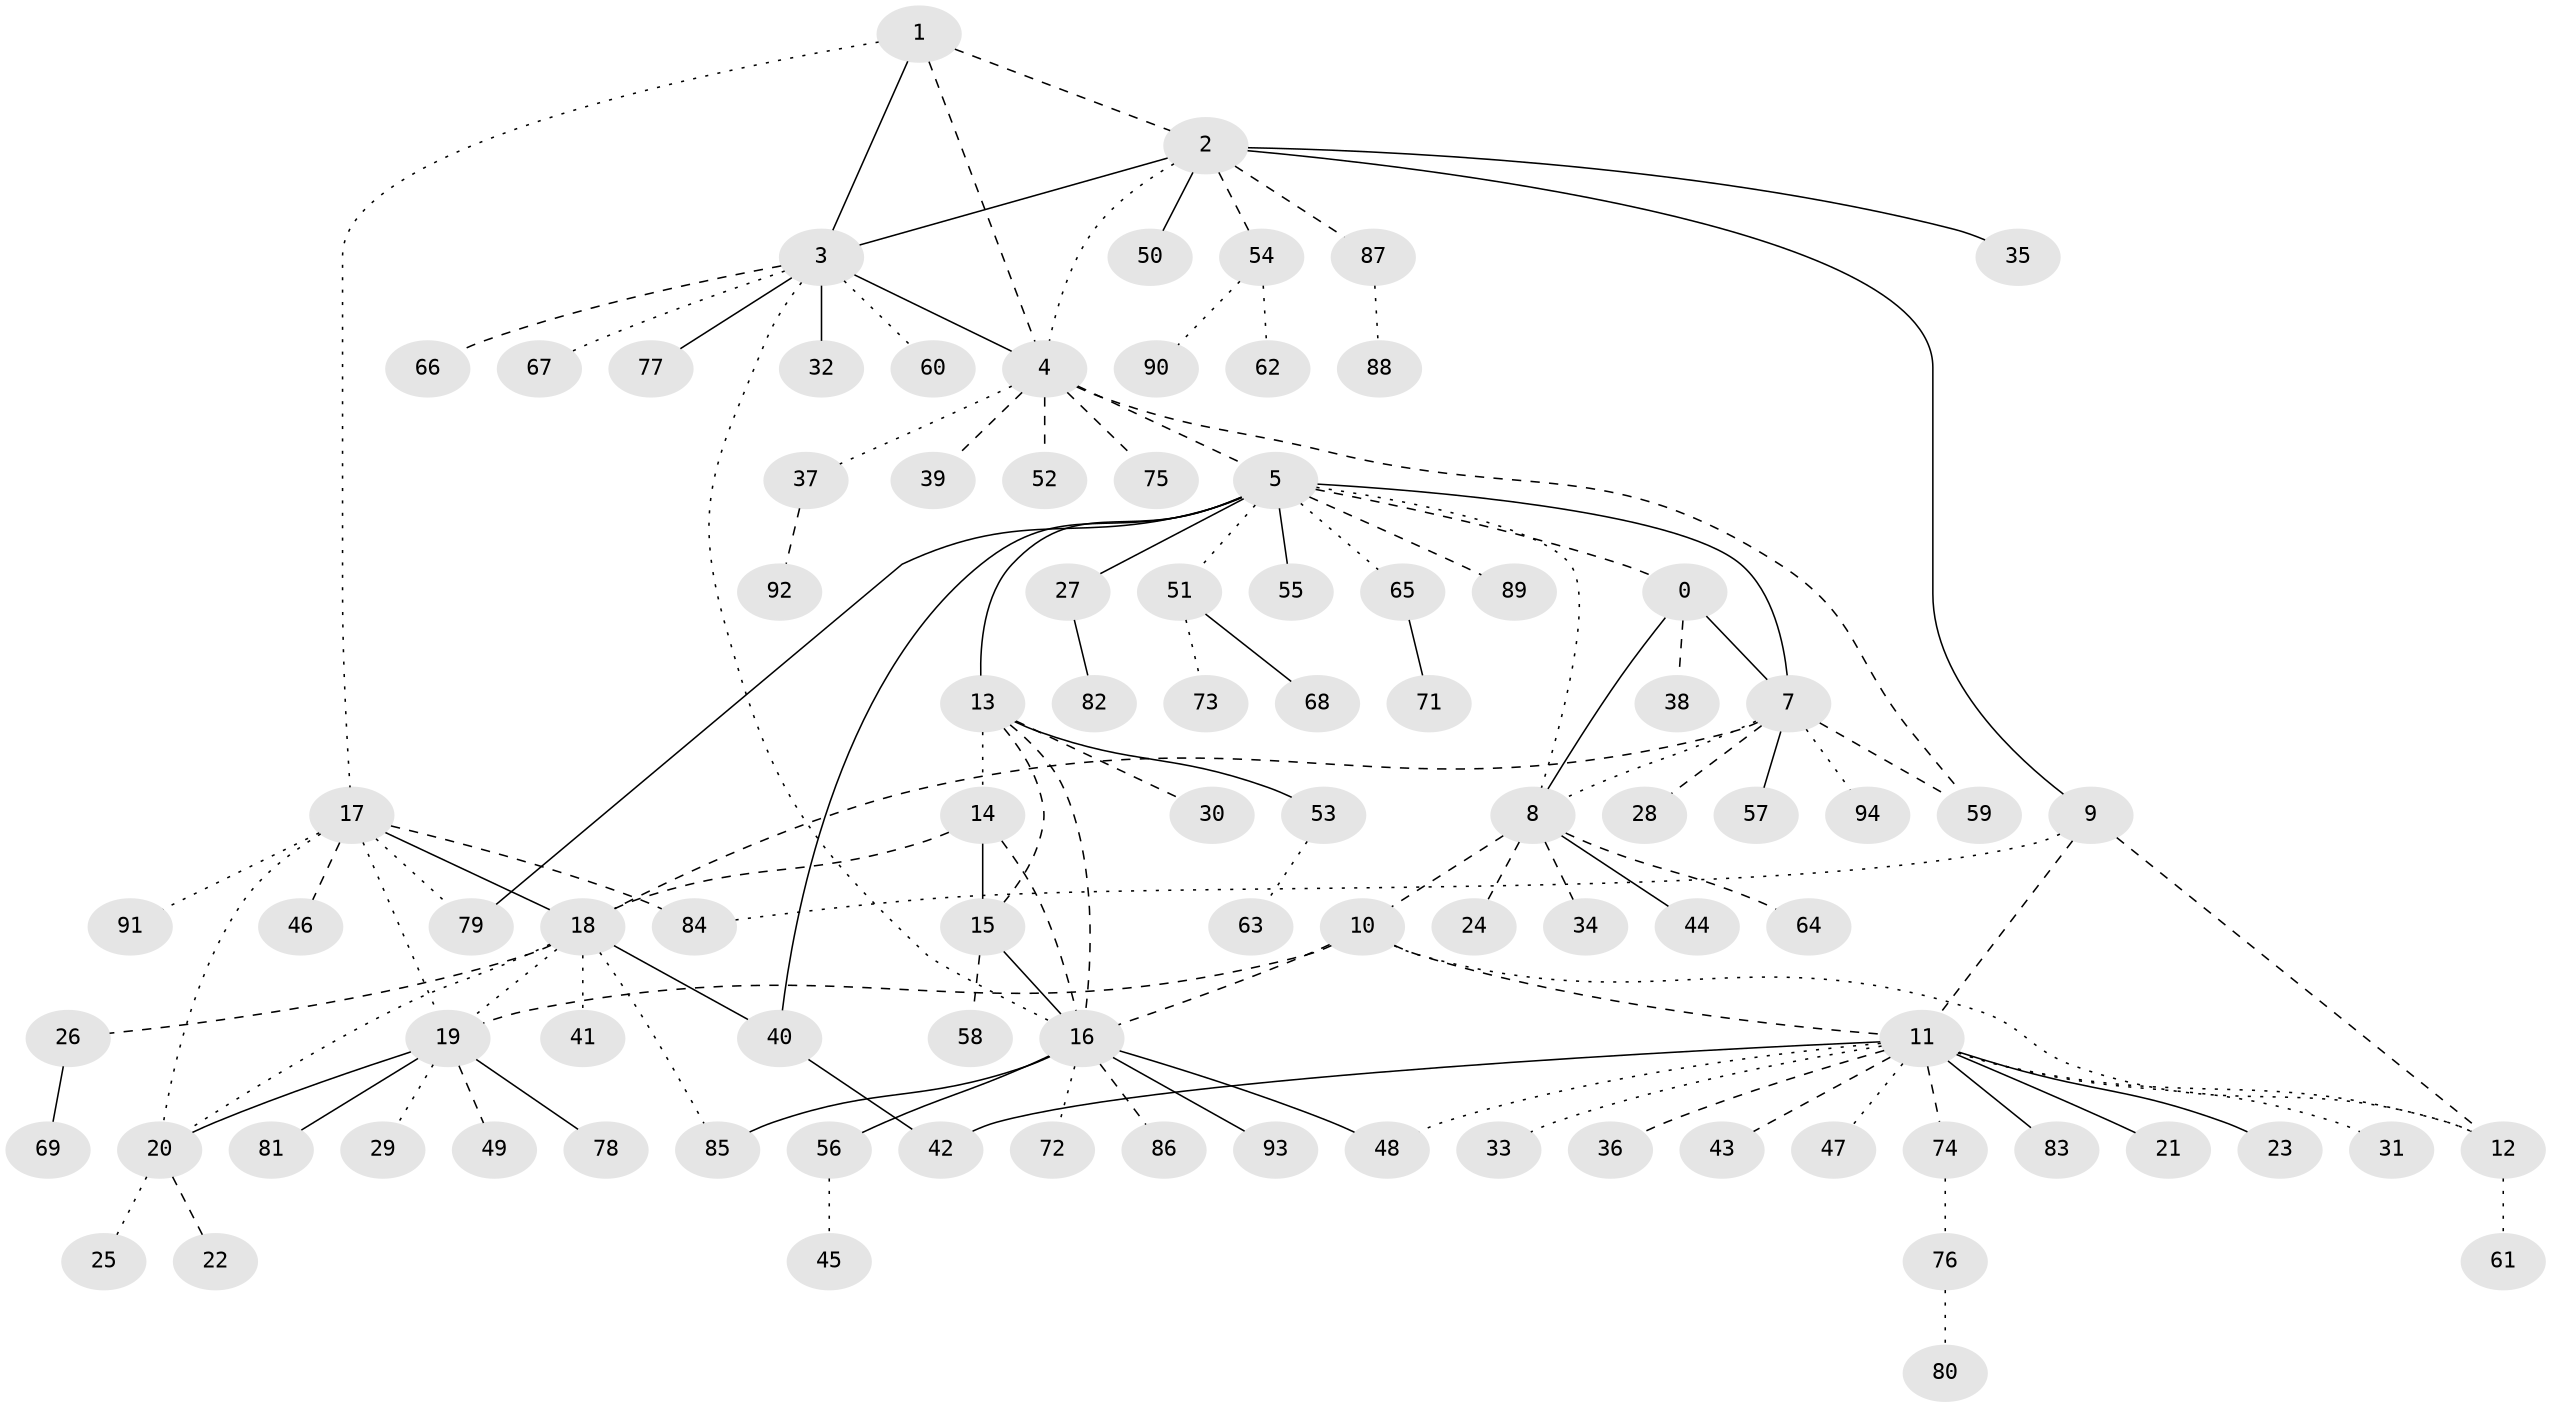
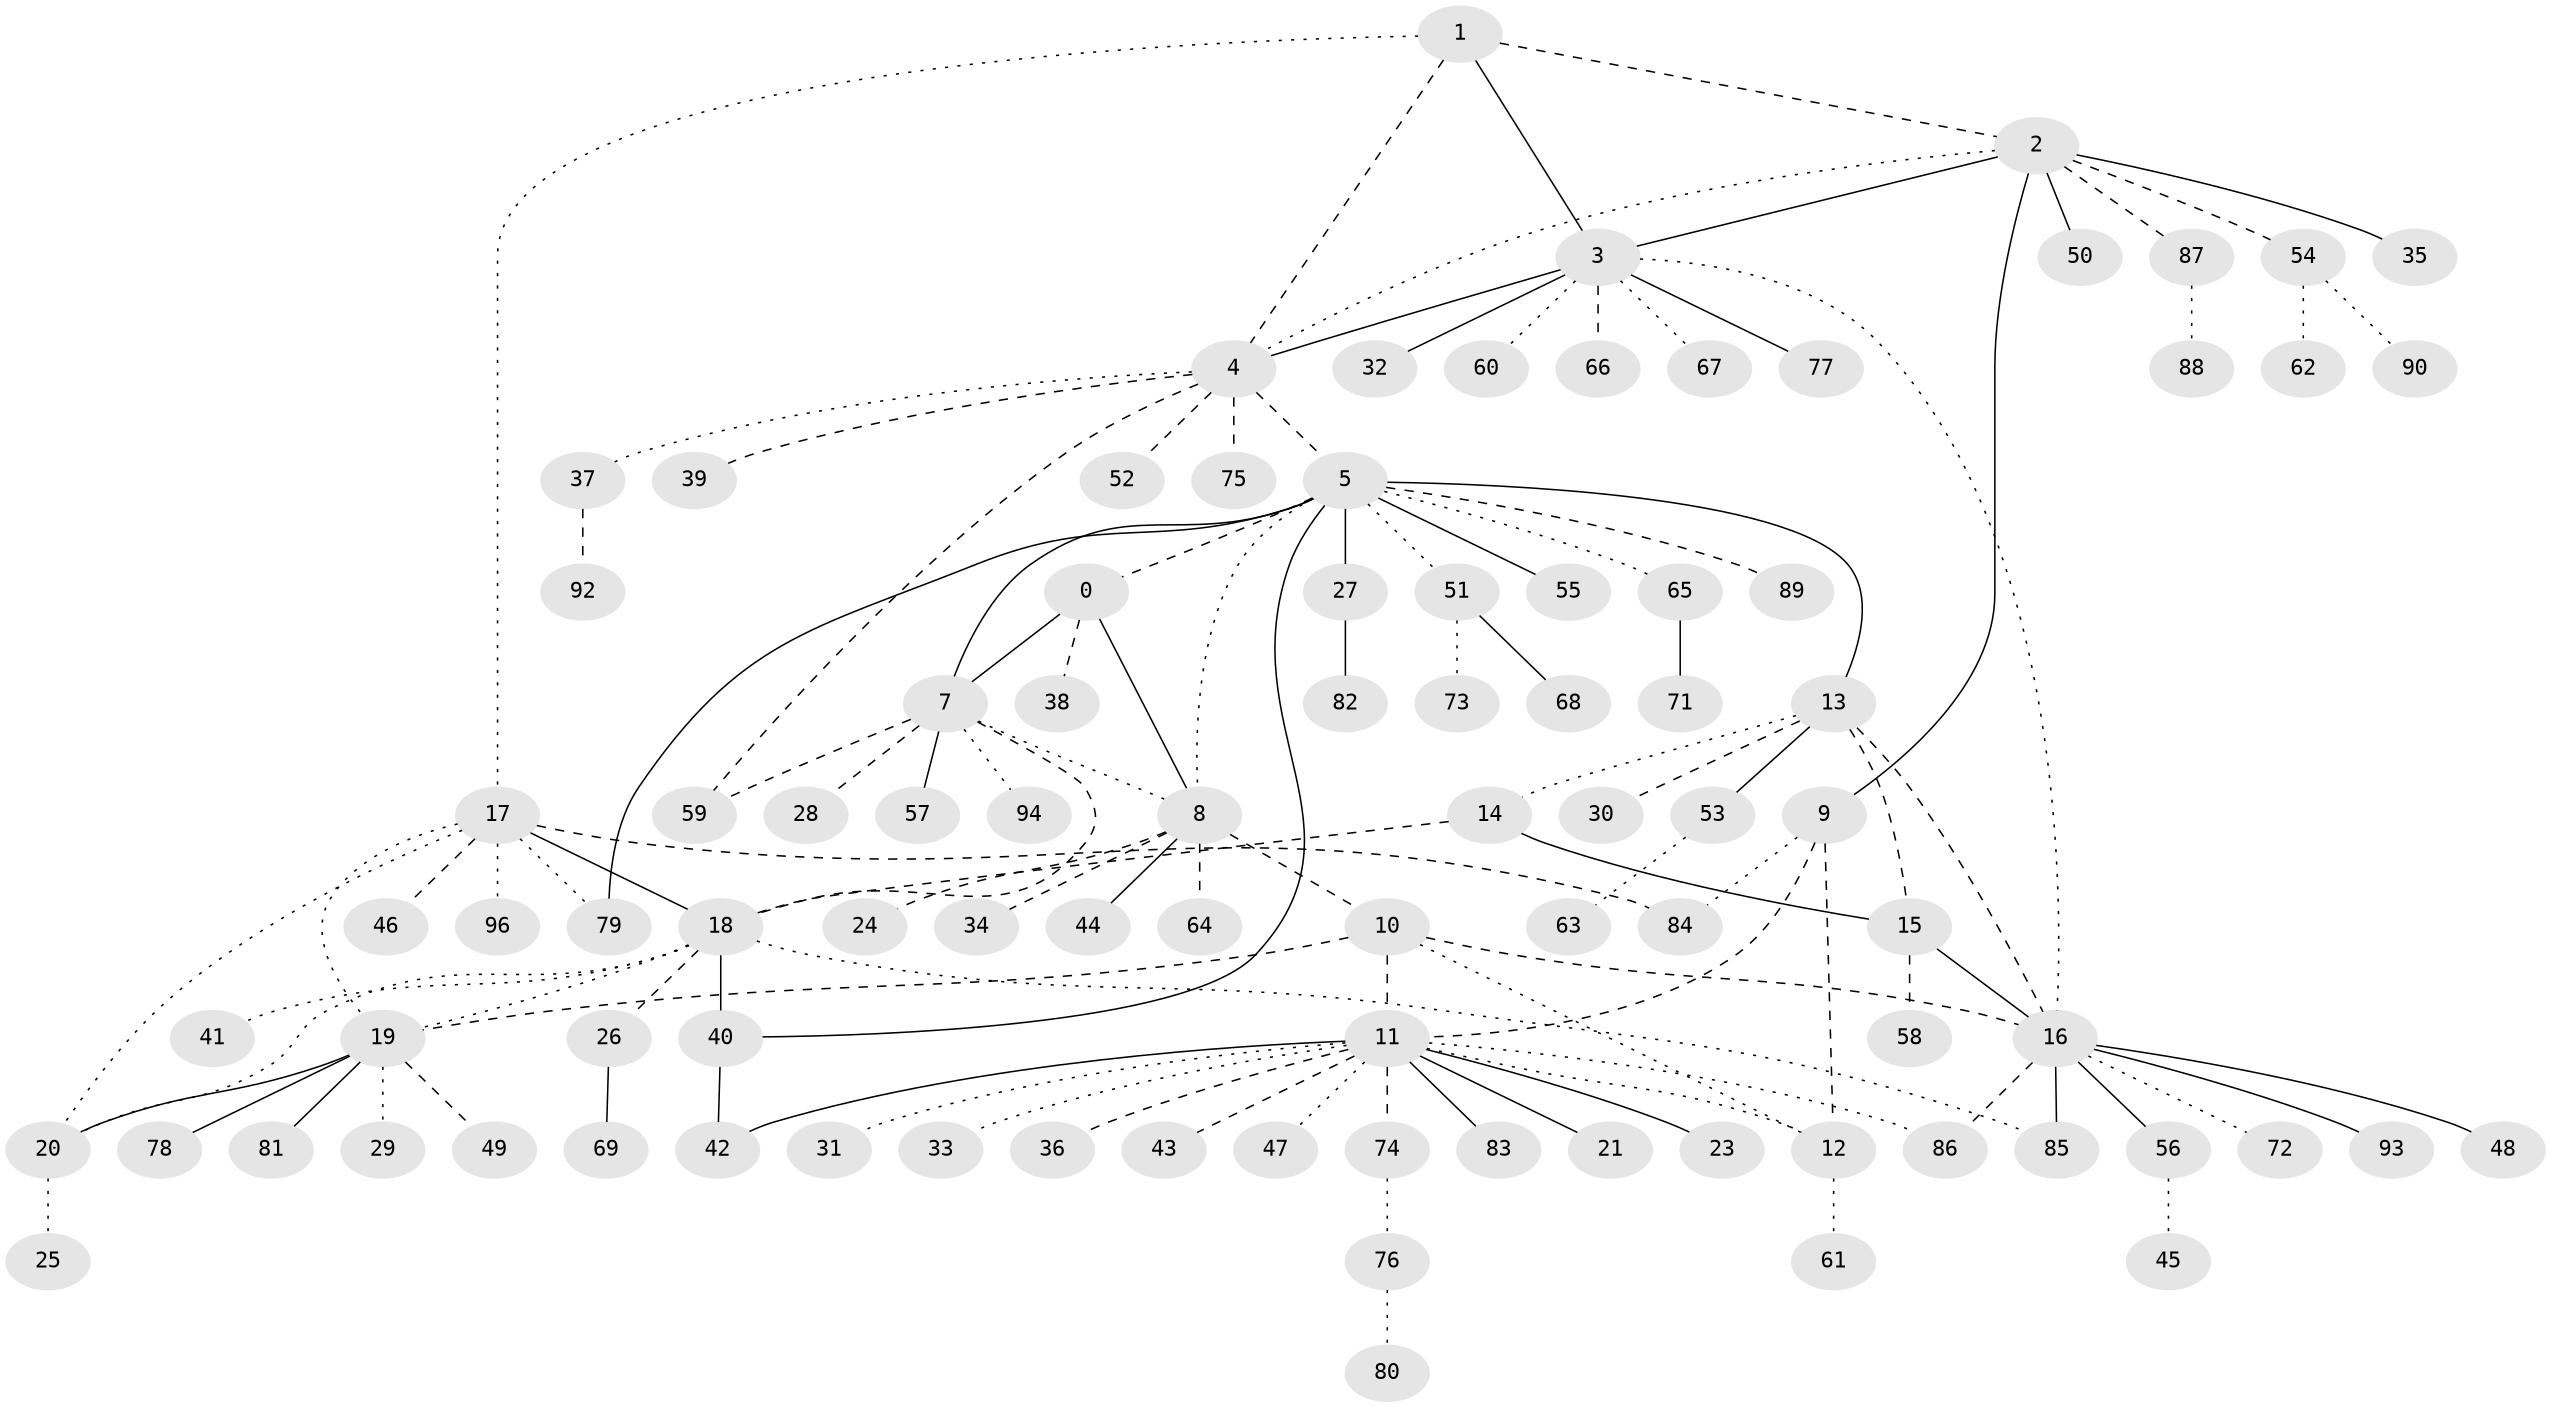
edge "14" -- "16": removed
node "91": label "91" -> "96"
edge "11" -- "48": now "11" -- "86"
node "22": removed
